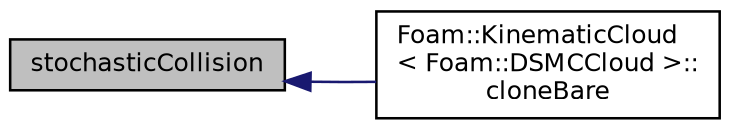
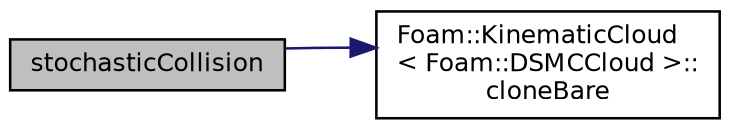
edge "Foam::KinematicCloud < Foam::DSMCCloud >:: cloneBare" -> "stochasticCollision": reversed
